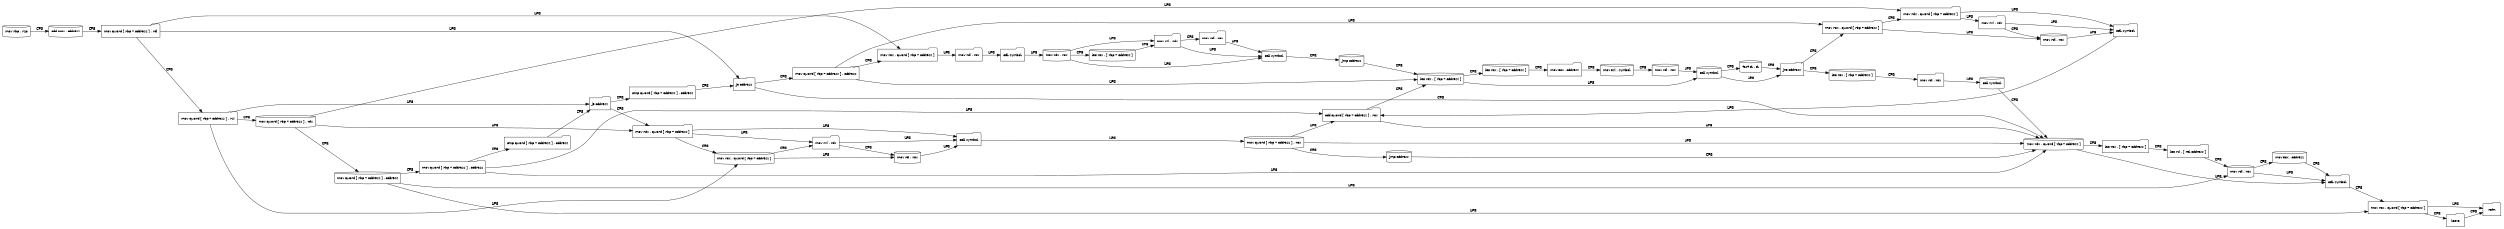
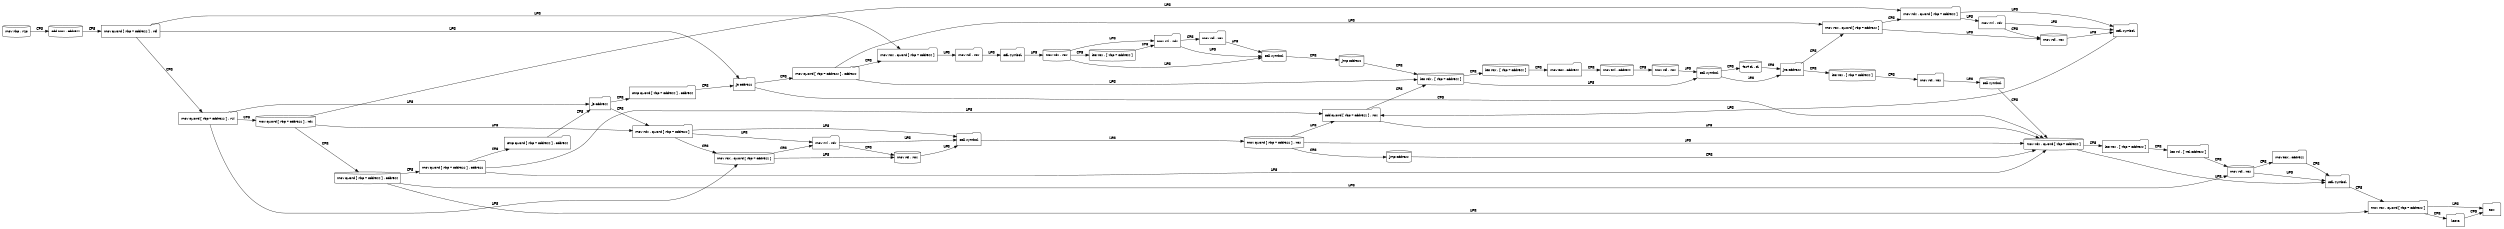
node "mov esi , symbol": label "mov esi , symbol" -> "mov esi , address"
node "mov eax , address": shape cylinder -> folder
node "retn": label "retn" -> "ecx"
